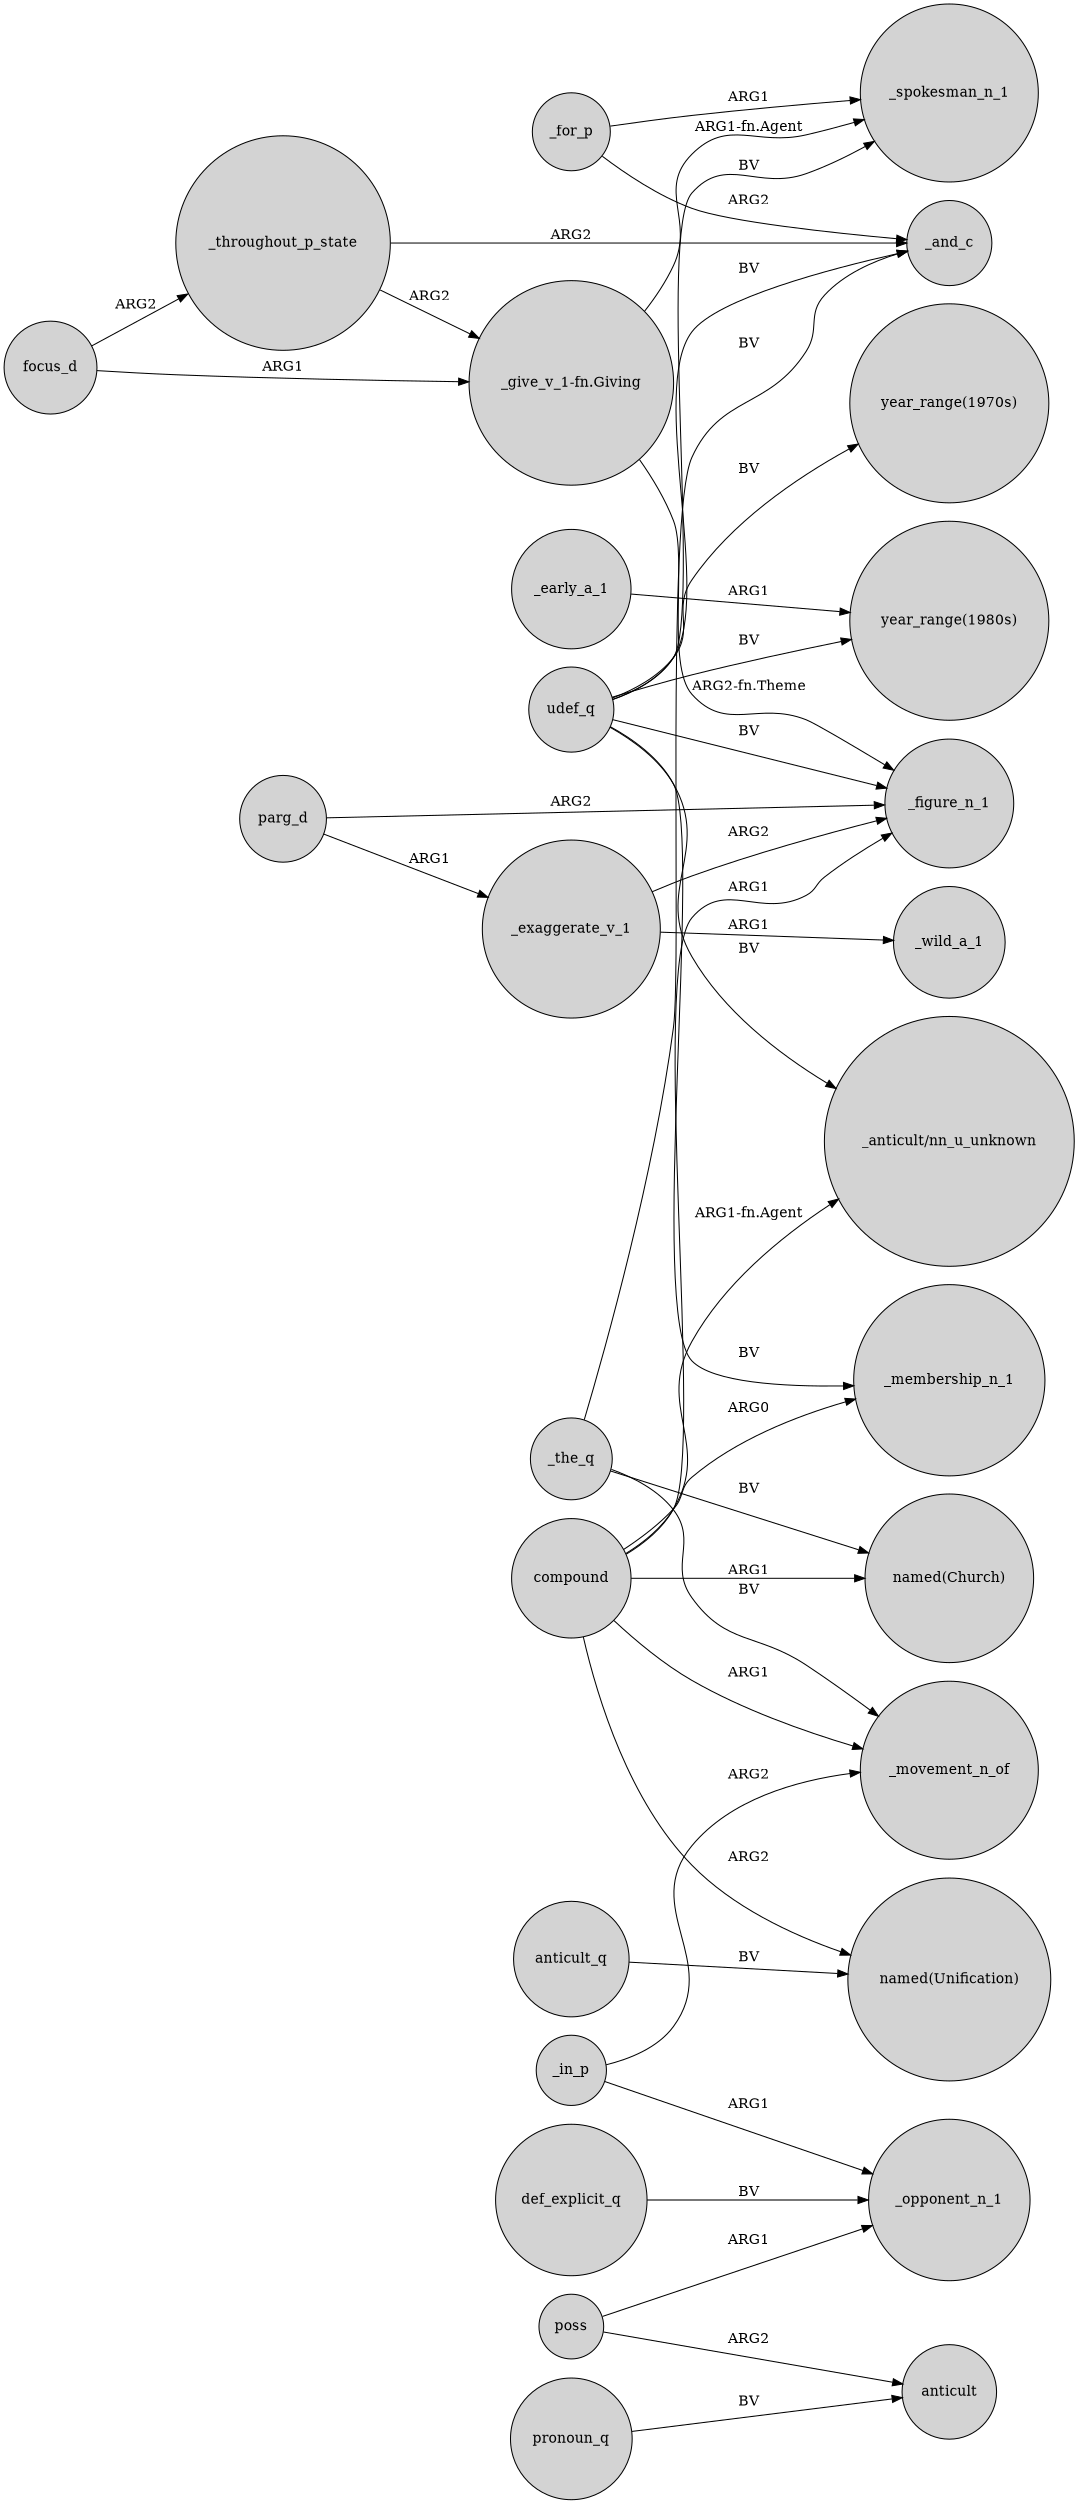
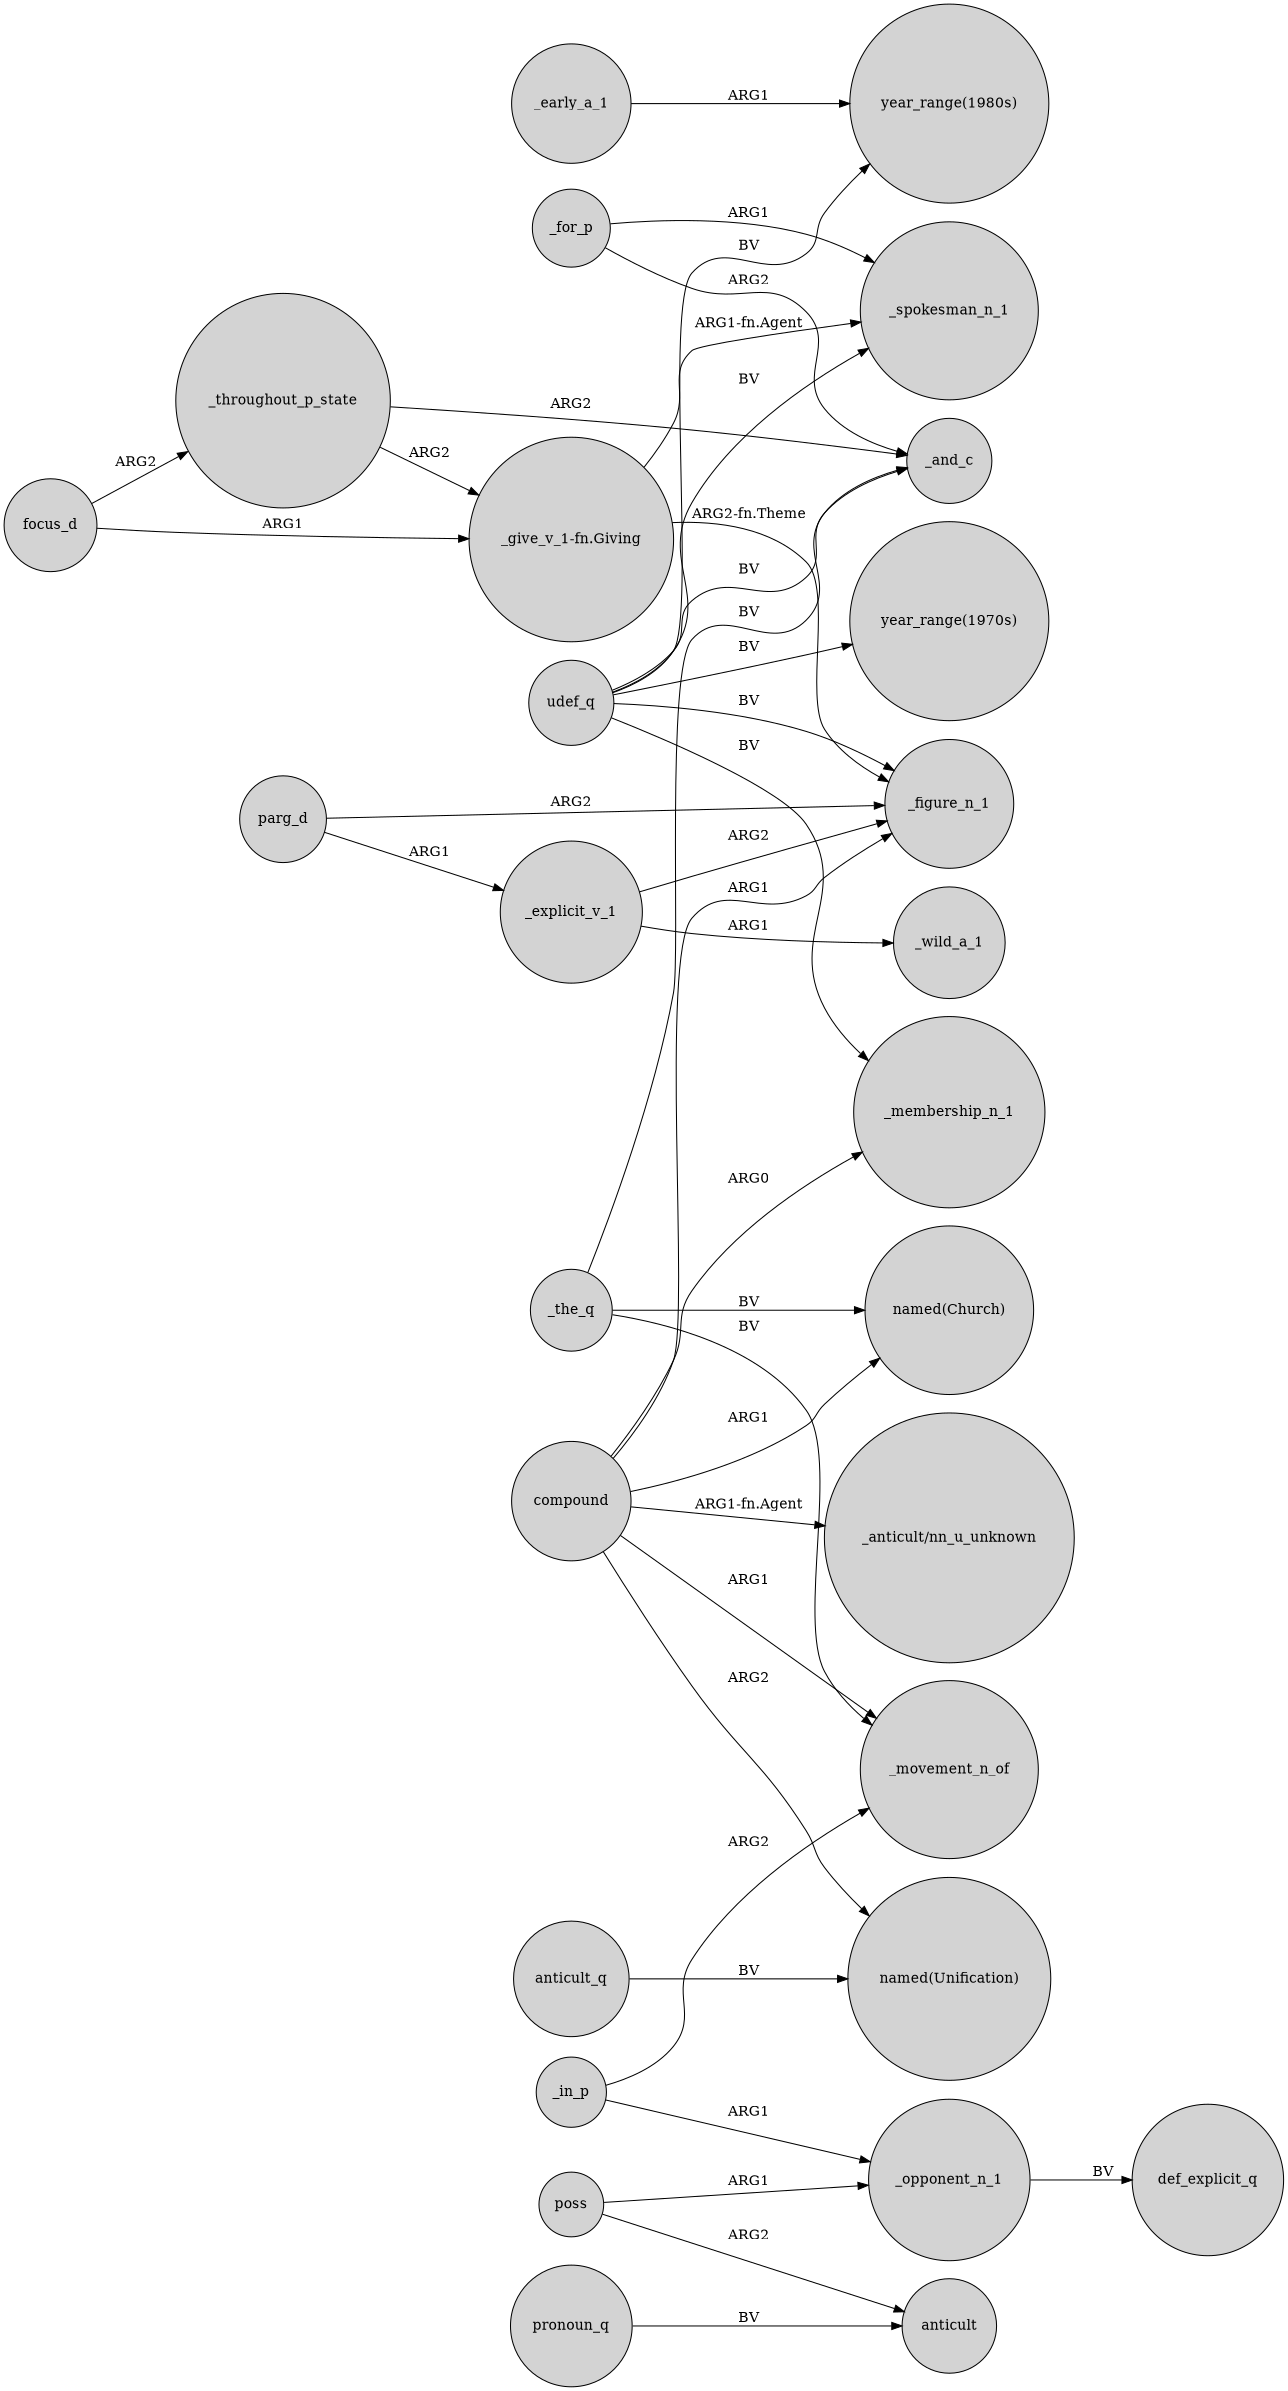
node "_exaggerate_v_1": label "_exaggerate_v_1" -> "_explicit_v_1"
edge "udef_q" -> "_anticult/nn_u_unknown": removed, label "BV"
edge "def_explicit_q" -> "_opponent_n_1": reversed
